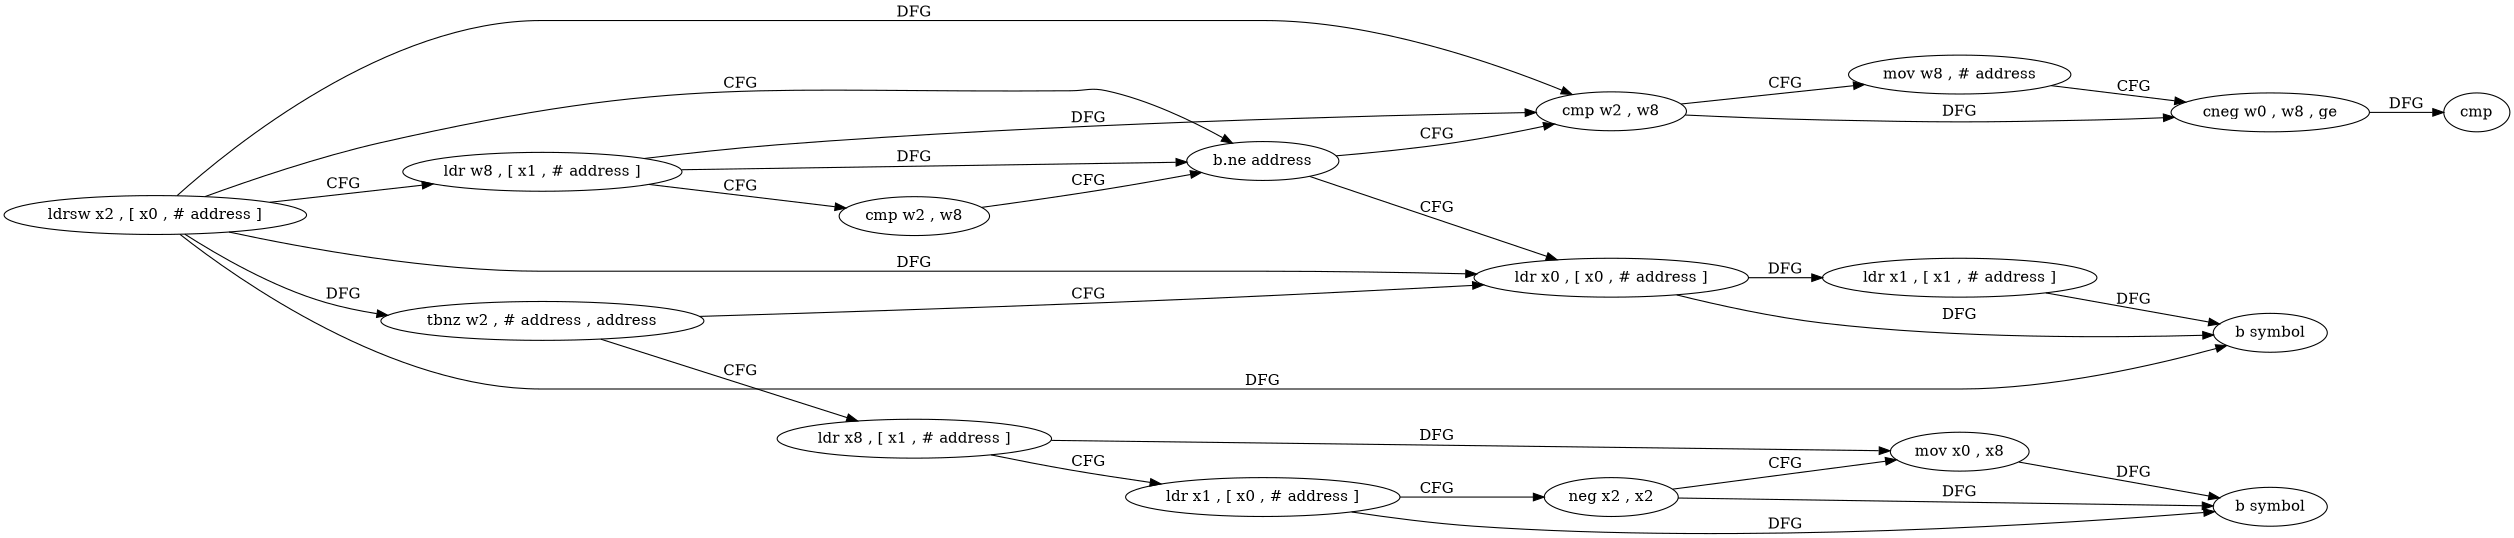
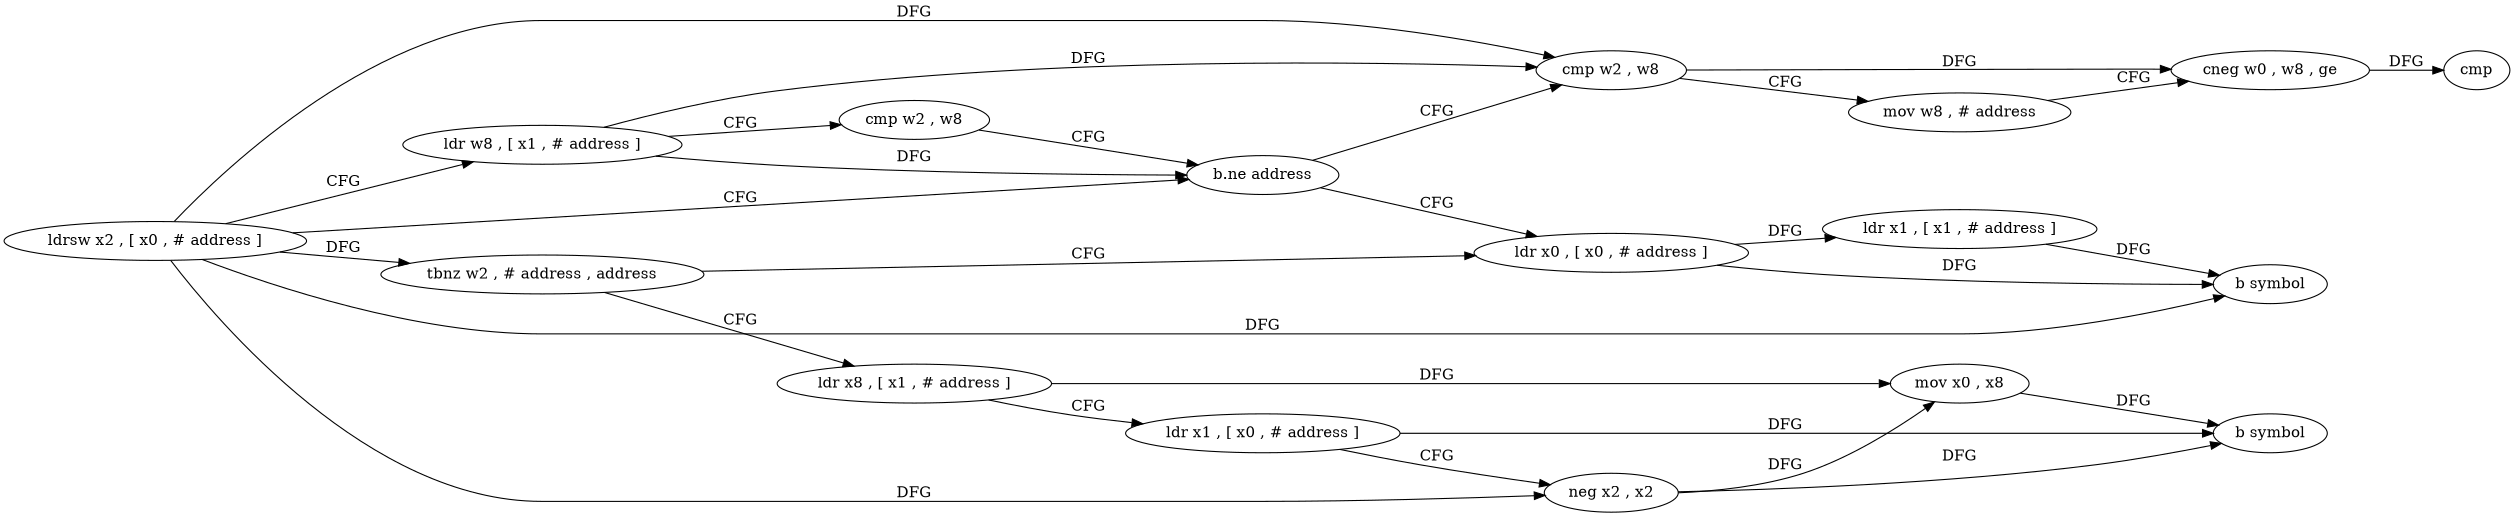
edge "ldrsw x2 , [ x0 , # address ]" -> "ldr x0 , [ x0 , # address ]": now "ldrsw x2 , [ x0 , # address ]" -> "neg x2 , x2"
edge "neg x2 , x2" -> "mov x0 , x8": label "CFG" -> "DFG"
